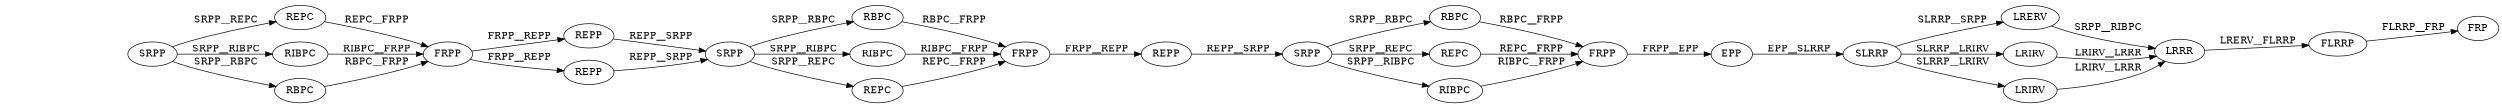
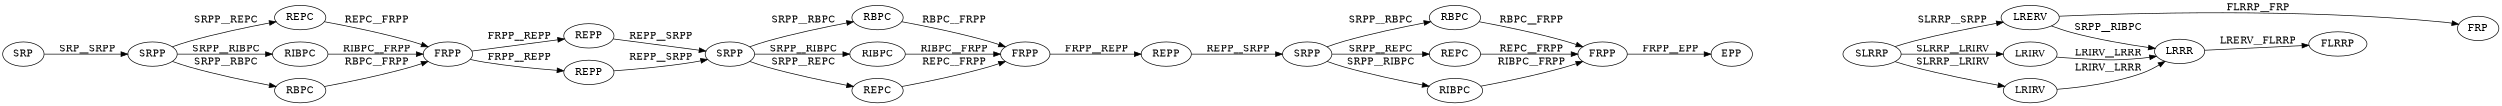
edge "FLRRP" -> "FRP": now "LRERV" -> "FRP"
node "SRP": added
edge "EPP" -> "SLRRP": removed, label "EPP__SLRRP"
